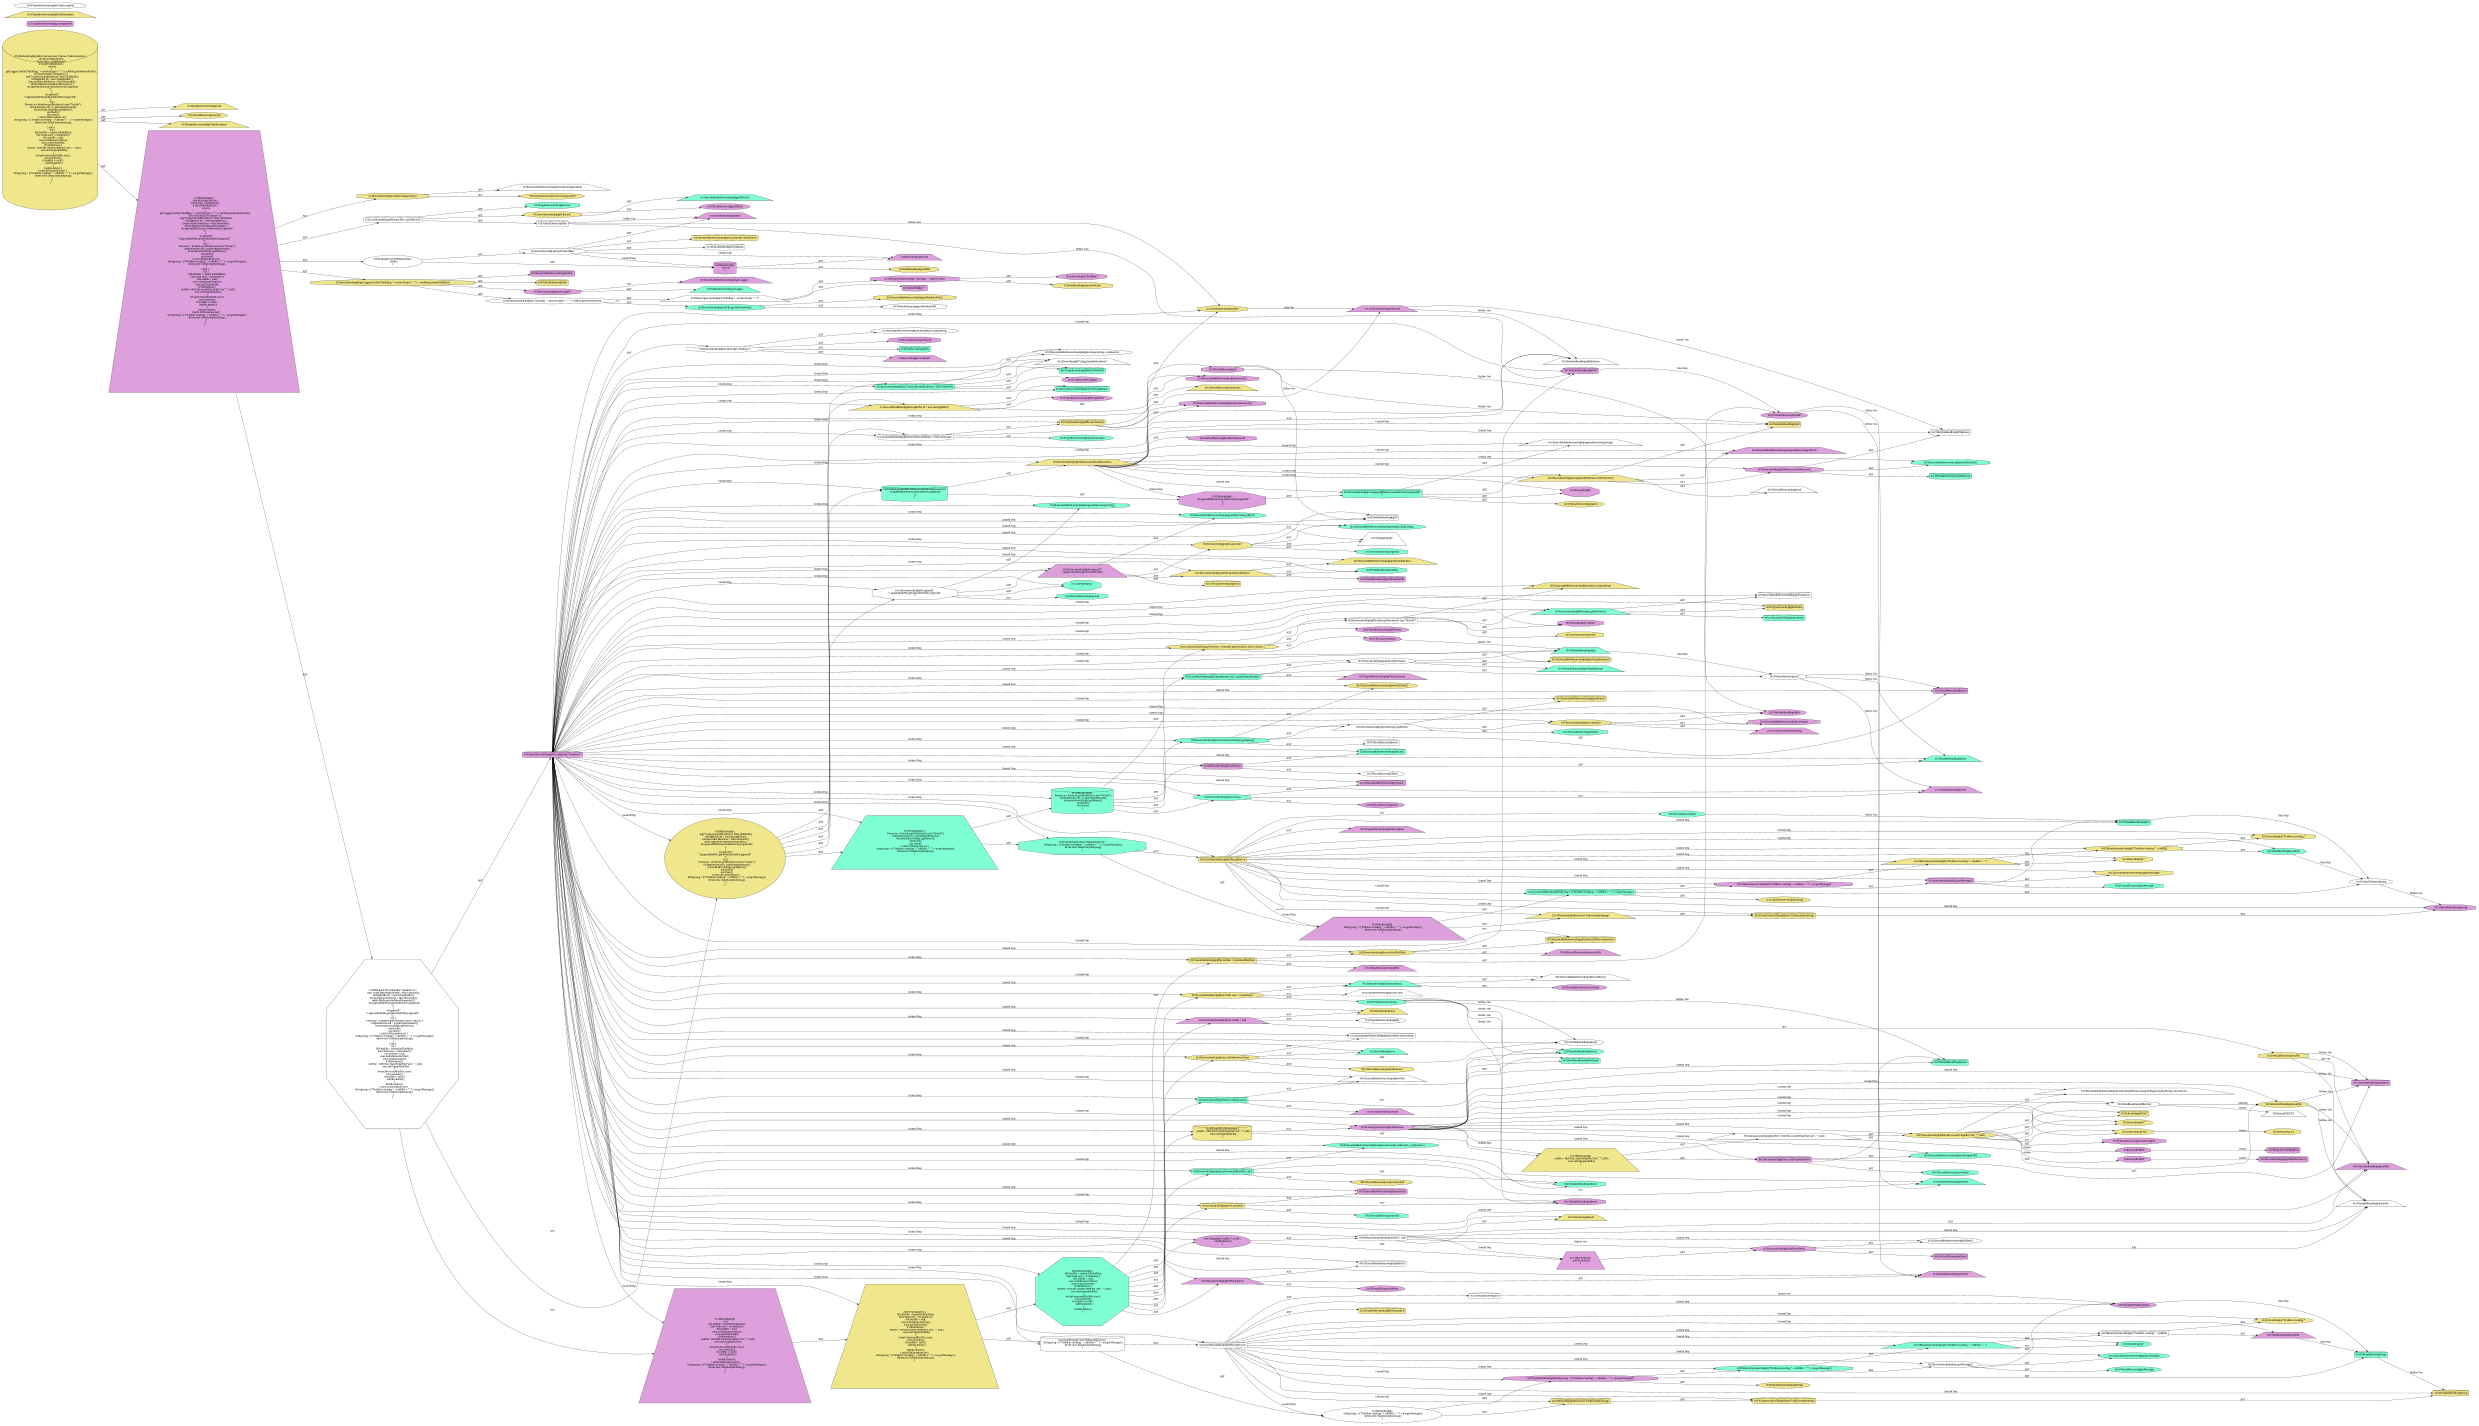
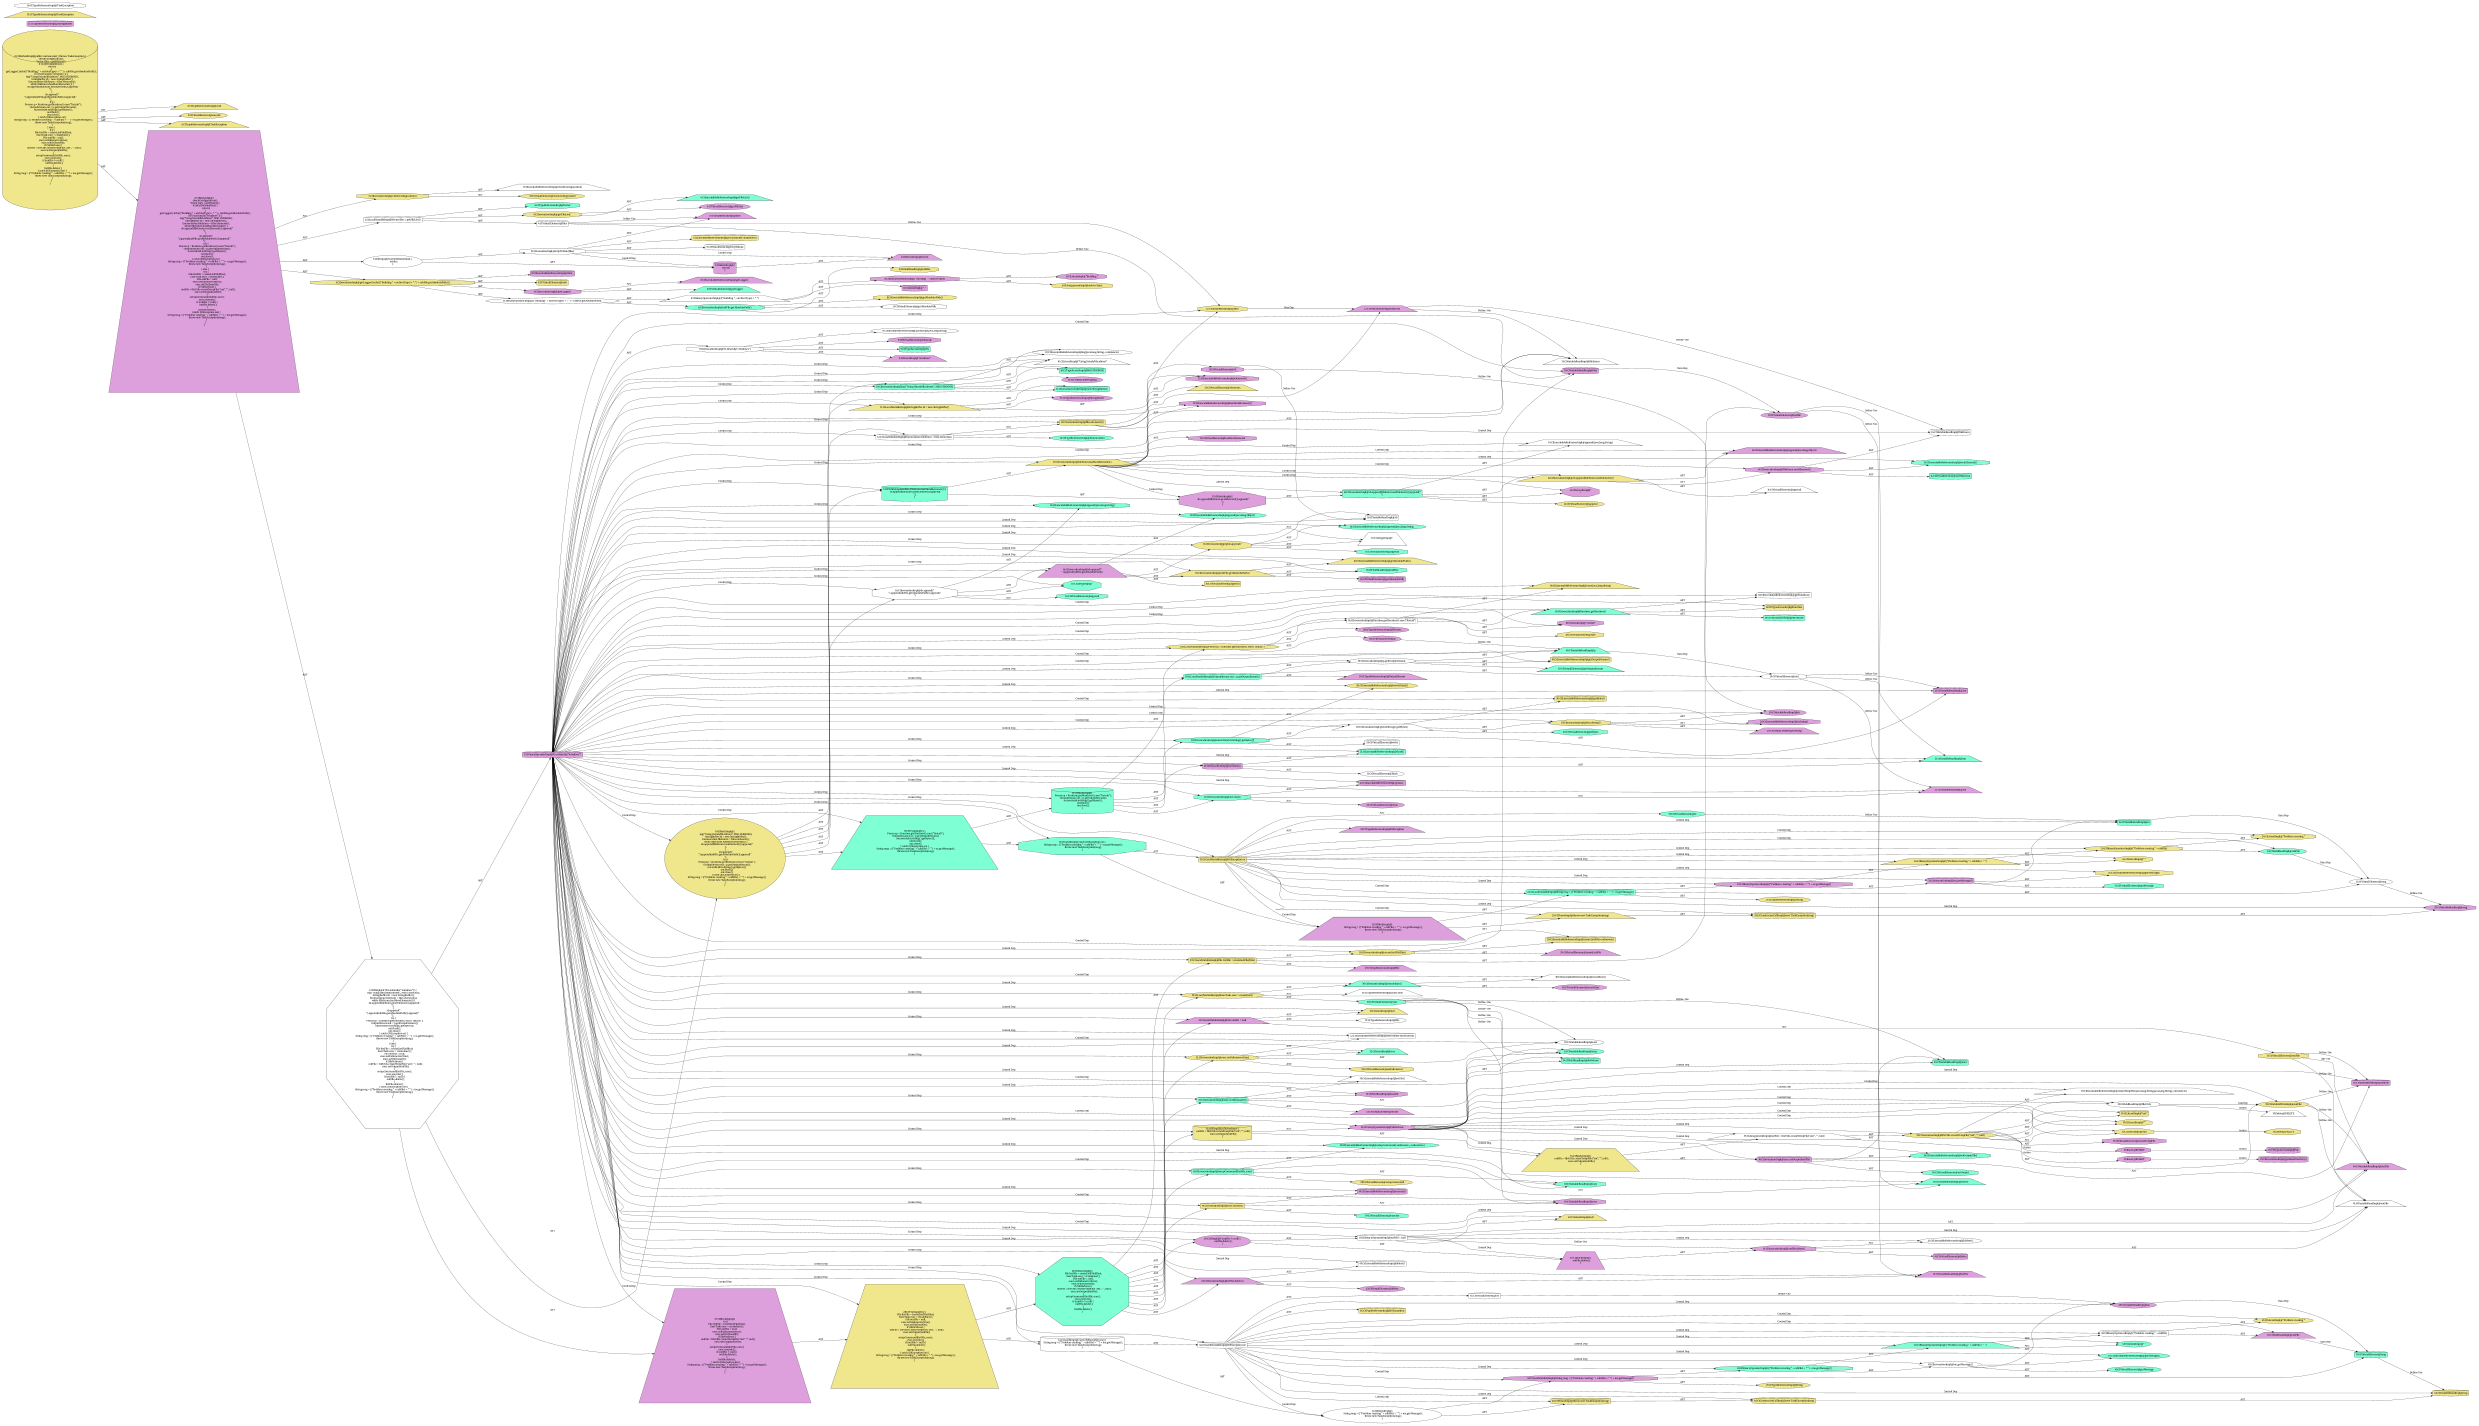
edge "5:CtBlockImpl@{ return; }" -> "8:CtFieldReadImpl@cabFile": now "8:CtInvocationImpl@cabFile.getAbsolutePath()" -> "8:CtFieldReadImpl@cabFile"
node "8:CtFieldReadImpl@archiveType": label "8:CtFieldReadImpl@archiveType" -> "8:CtAssignmentImpl@archiveType"
node "14:CtVariableReadImpl@sb": removed
node "33:CtFieldReadImpl@baseDir": added
